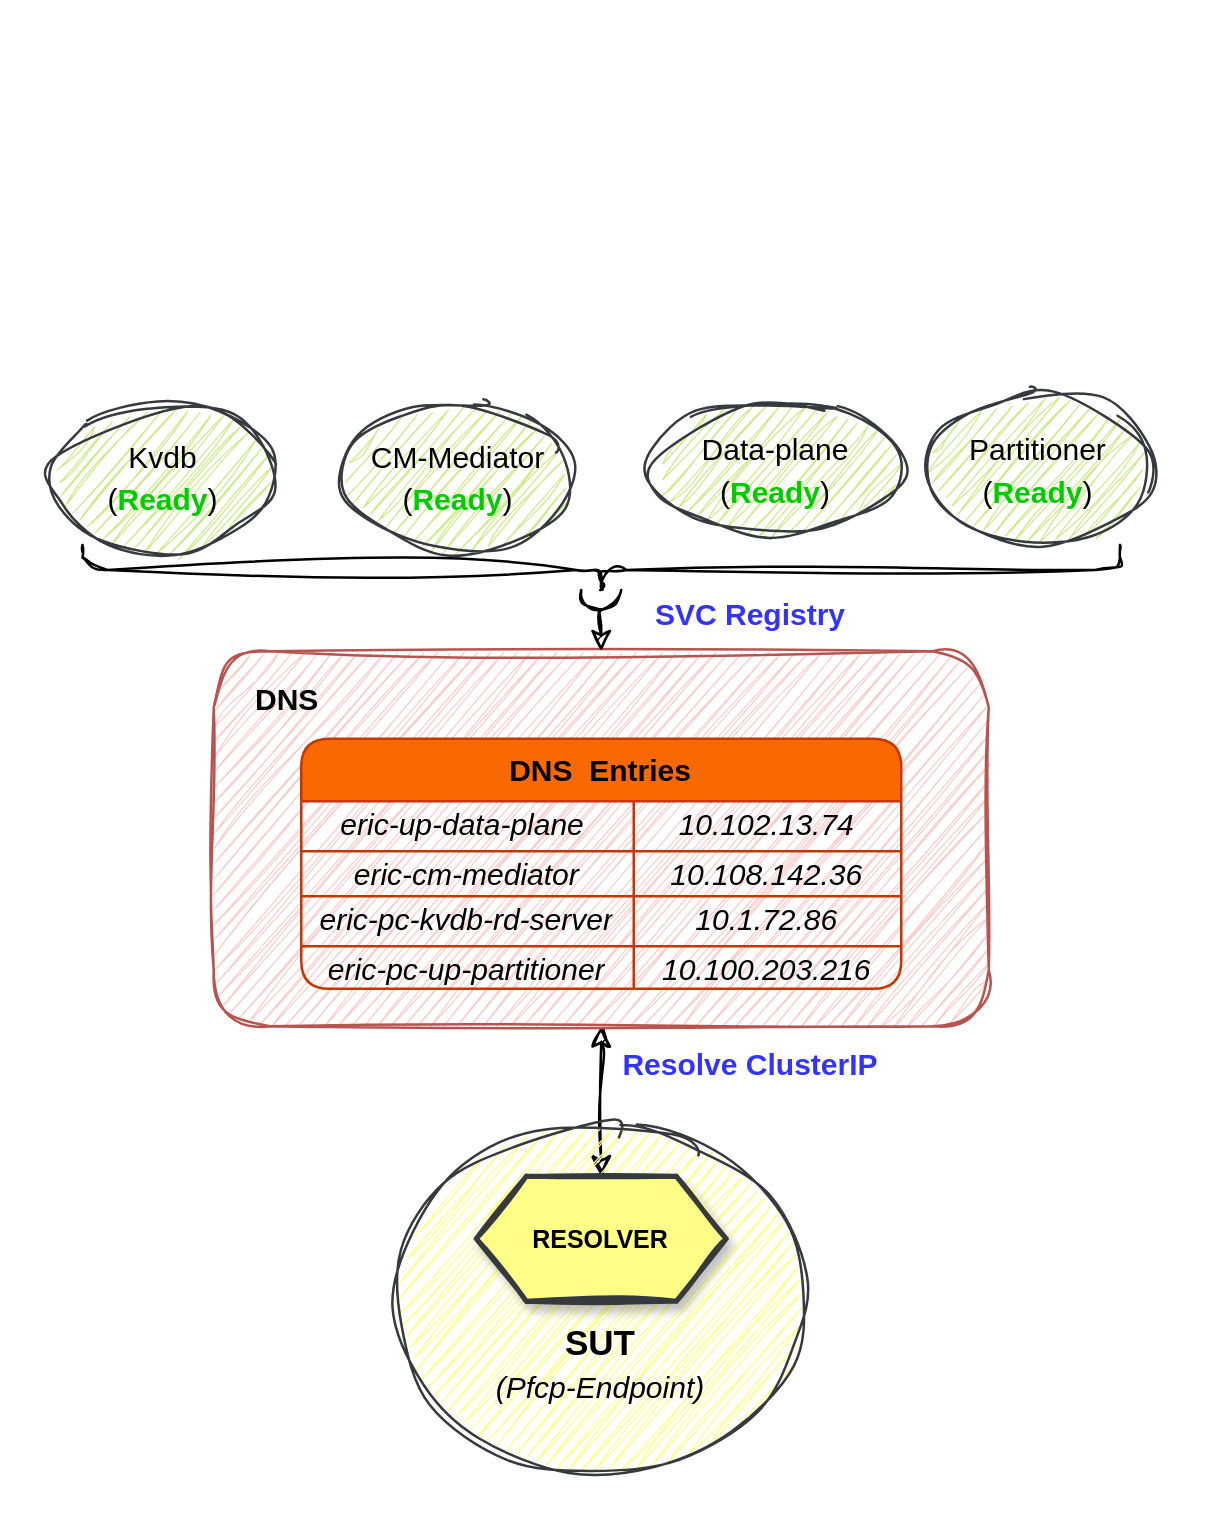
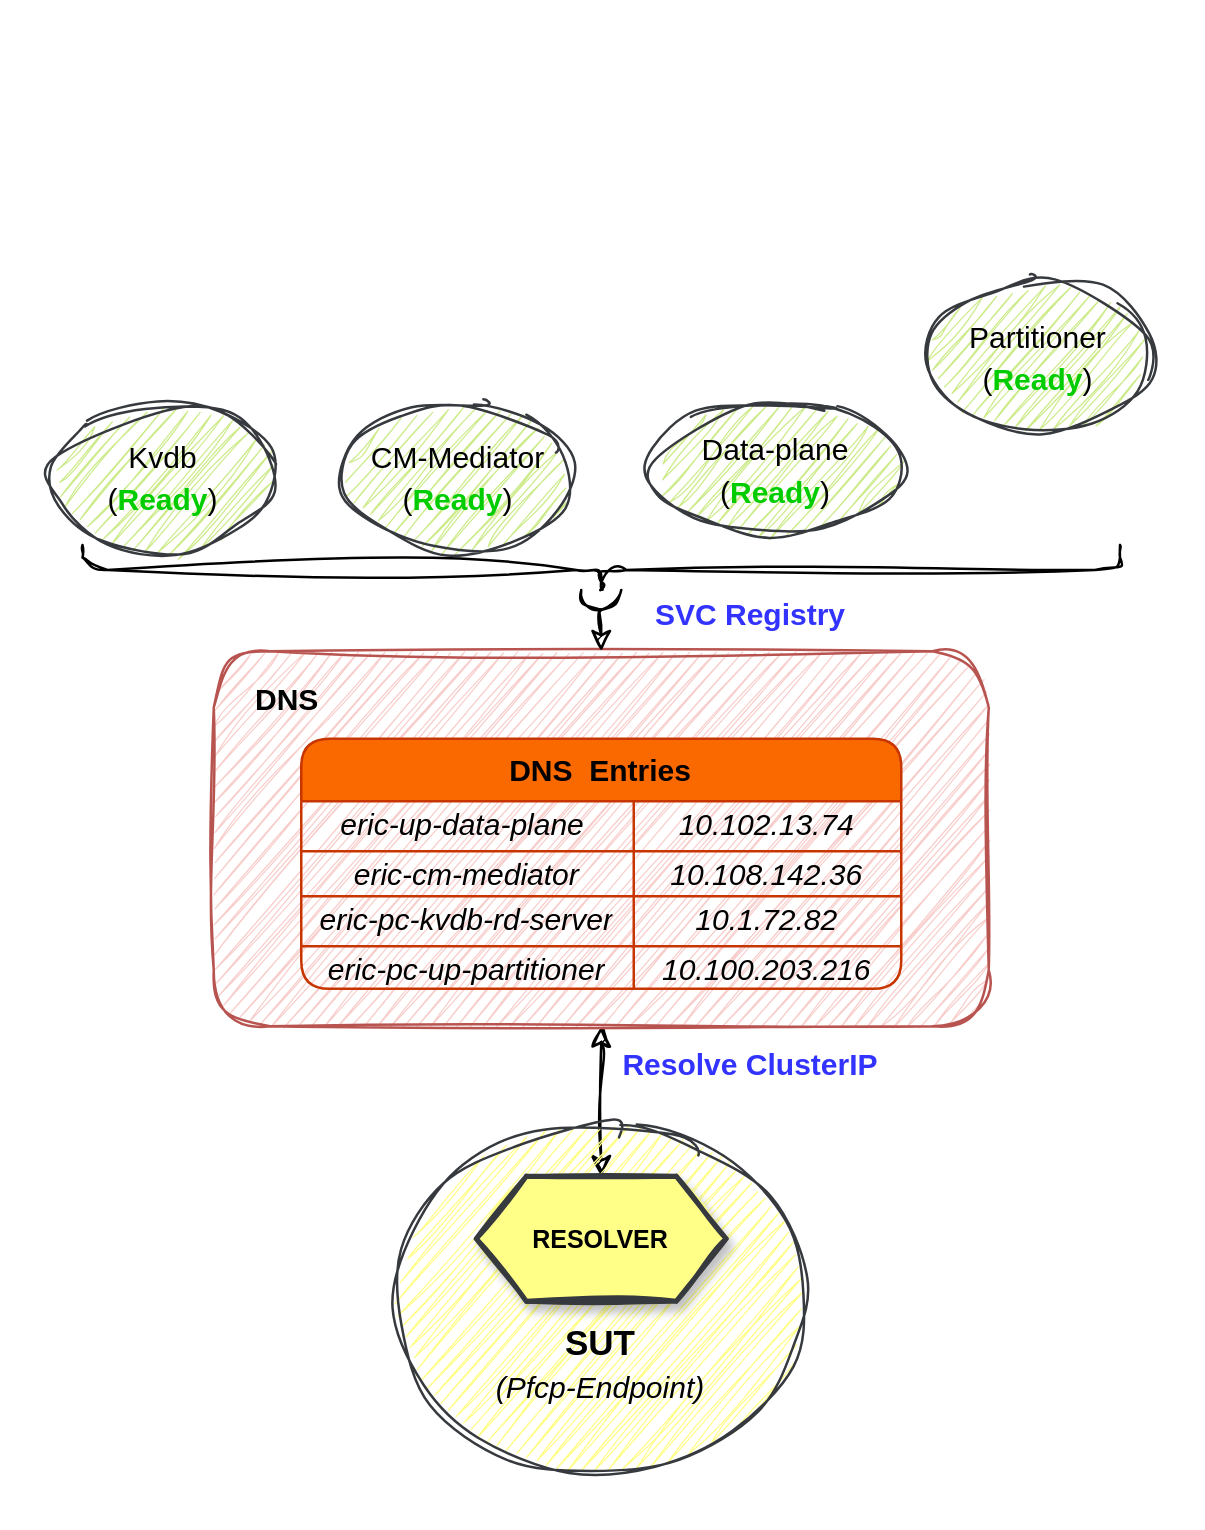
node "Partitioner (Ready)": moved (1039, 468) -> (1039, 355)
node "10.1.72.86": label "10.1.72.86" -> "10.1.72.82"
